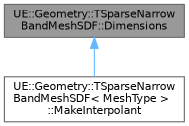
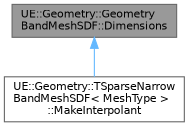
node "UE::Geometry::TSparseNarrow BandMeshSDF::Dimensions": label "UE::Geometry::TSparseNarrow BandMeshSDF::Dimensions" -> "UE::Geometry::Geometry BandMeshSDF::Dimensions"
